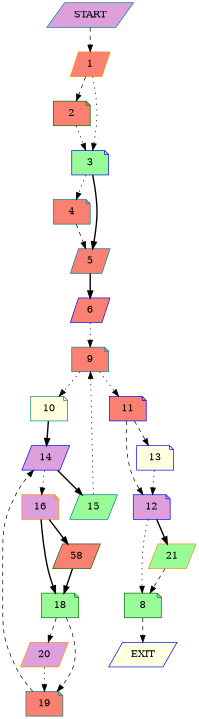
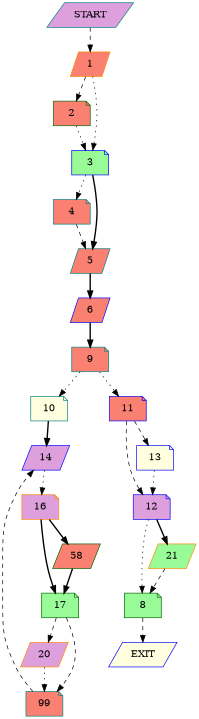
edge "6" -> "9": style dotted -> bold
node "15": removed
node "18": label "18" -> "17"
node "19": label "19" -> "99"
